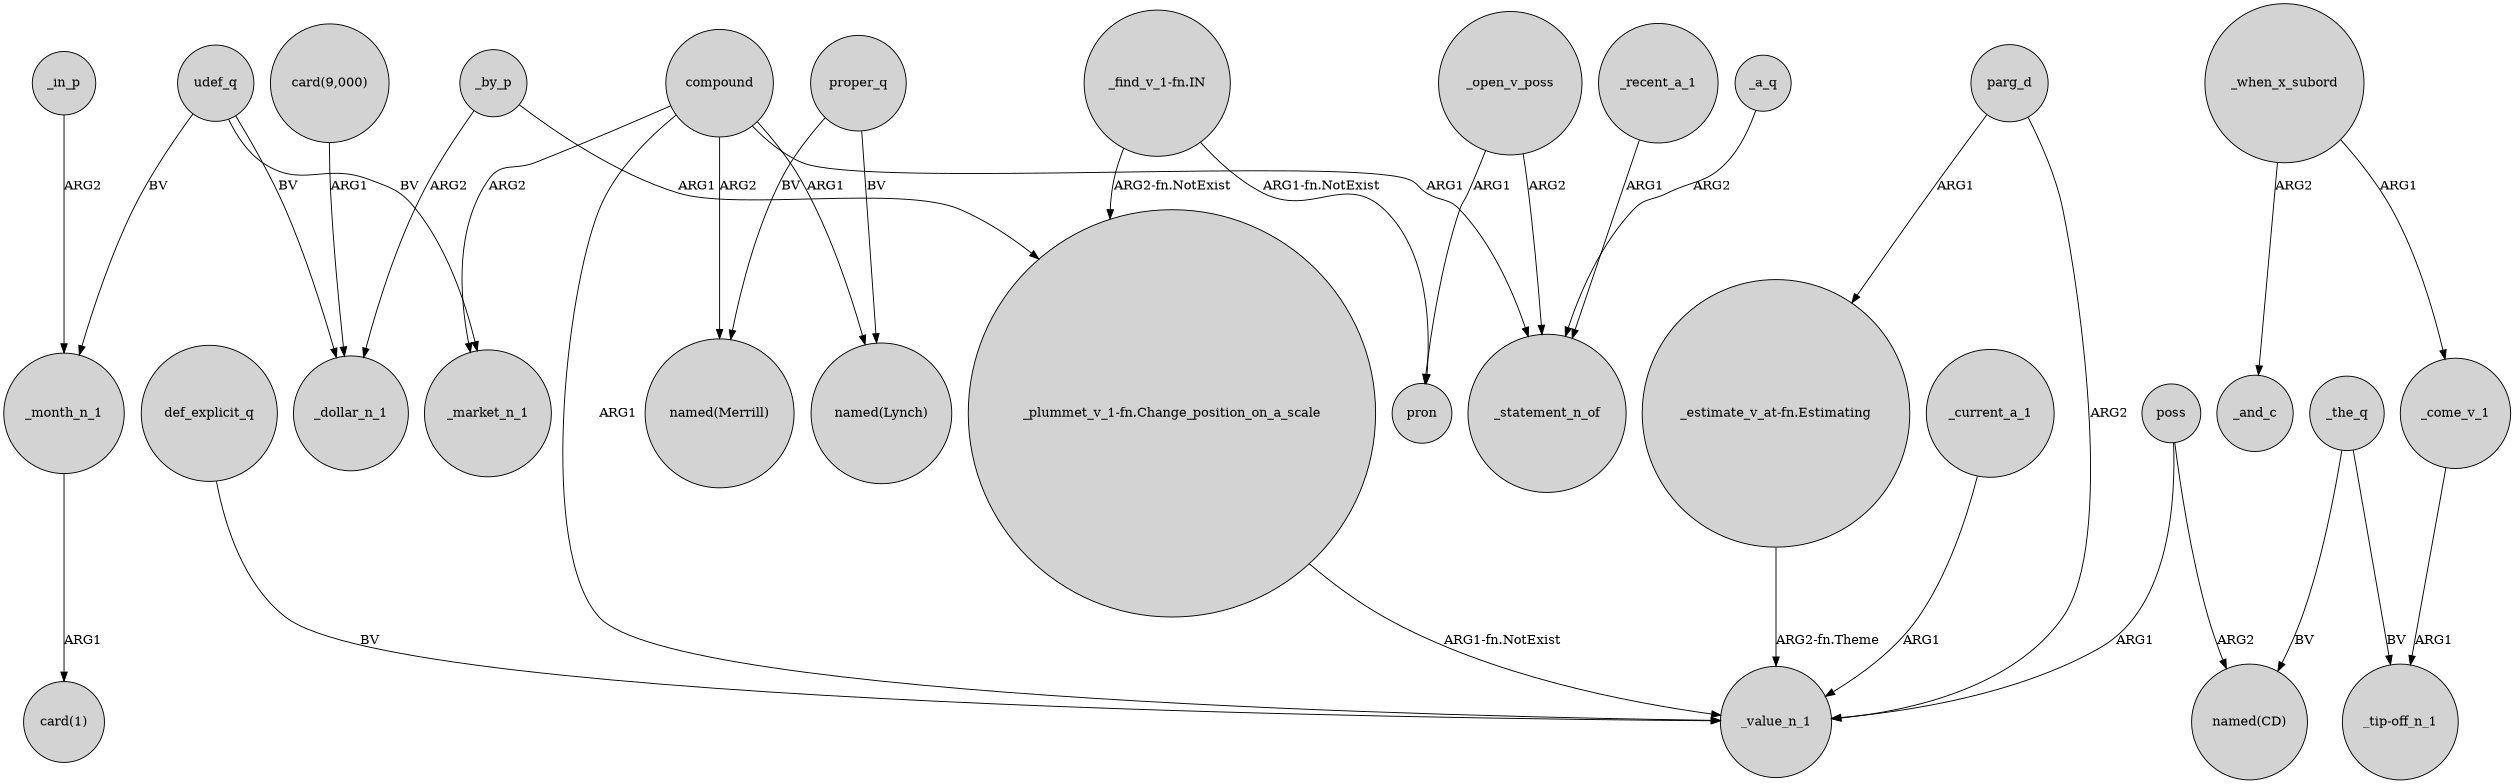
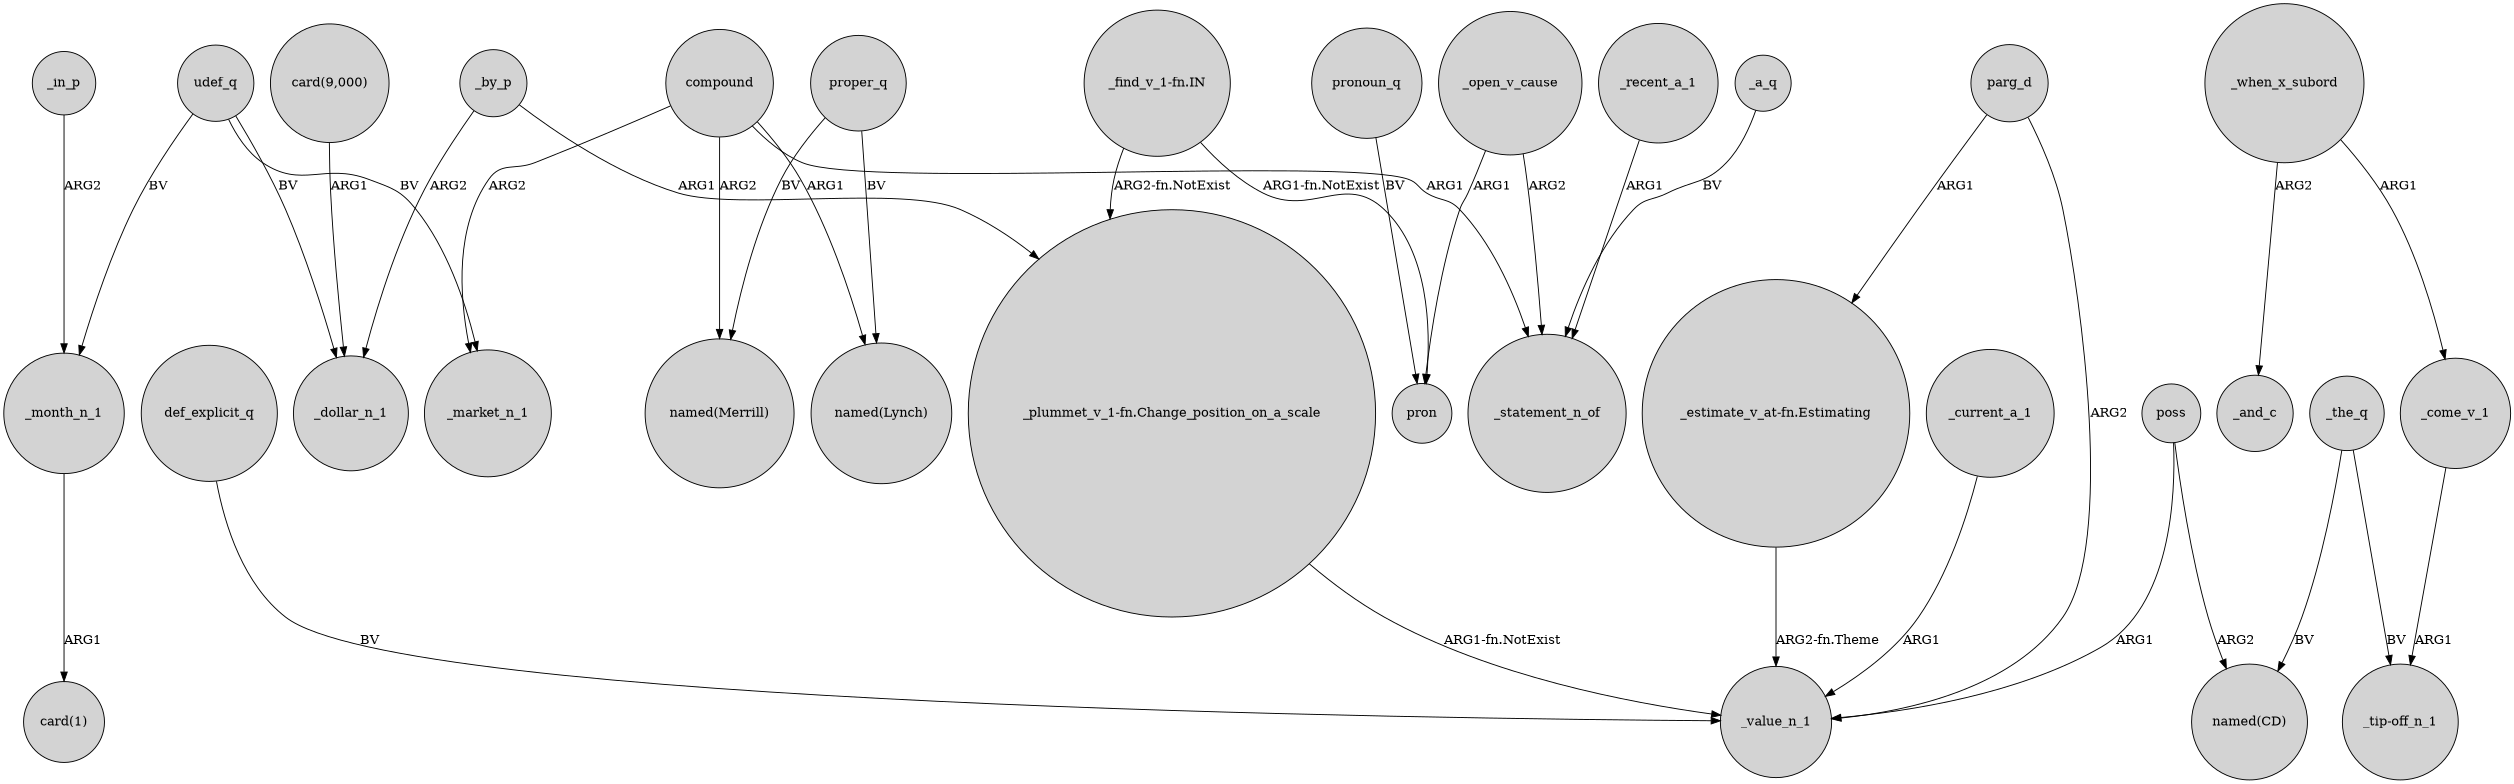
node "pronoun_q": added
node "_open_v_poss": label "_open_v_poss" -> "_open_v_cause"
edge "_a_q" -> "_statement_n_of": label "ARG2" -> "BV"
edge "compound" -> "_value_n_1": removed, label "ARG1"
